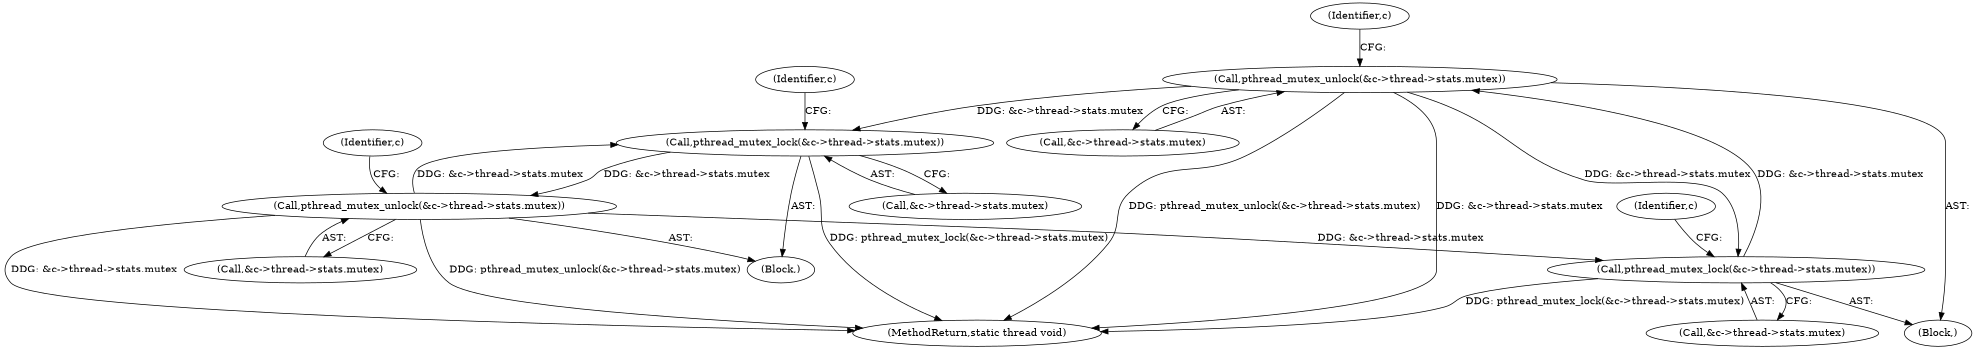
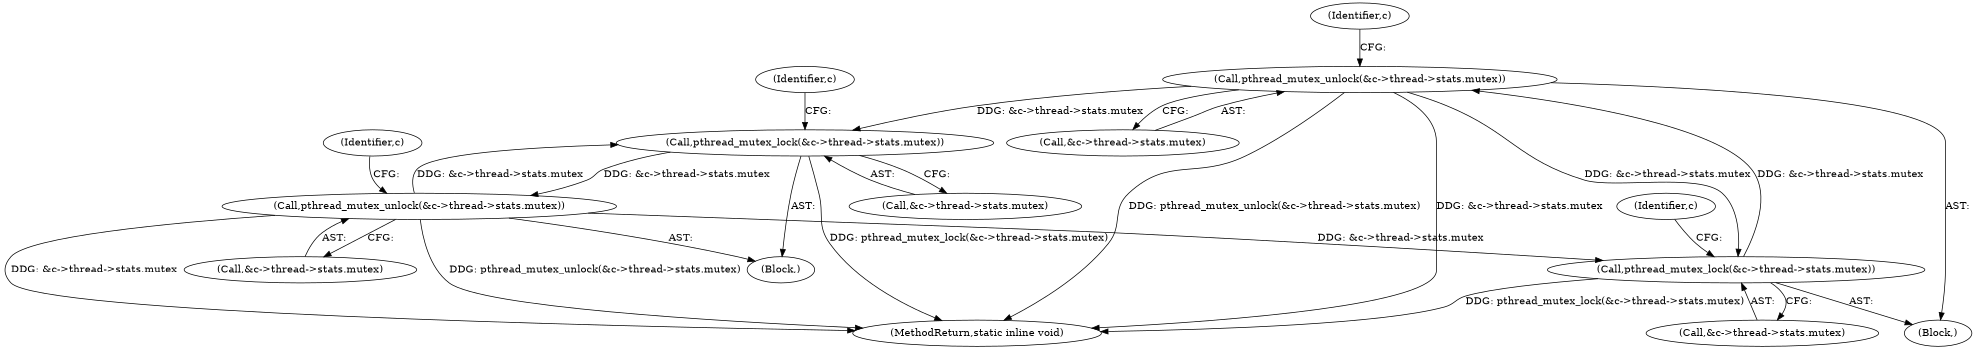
node "(MethodReturn,static thread void)": label "(MethodReturn,static thread void)" -> "(MethodReturn,static inline void)"
